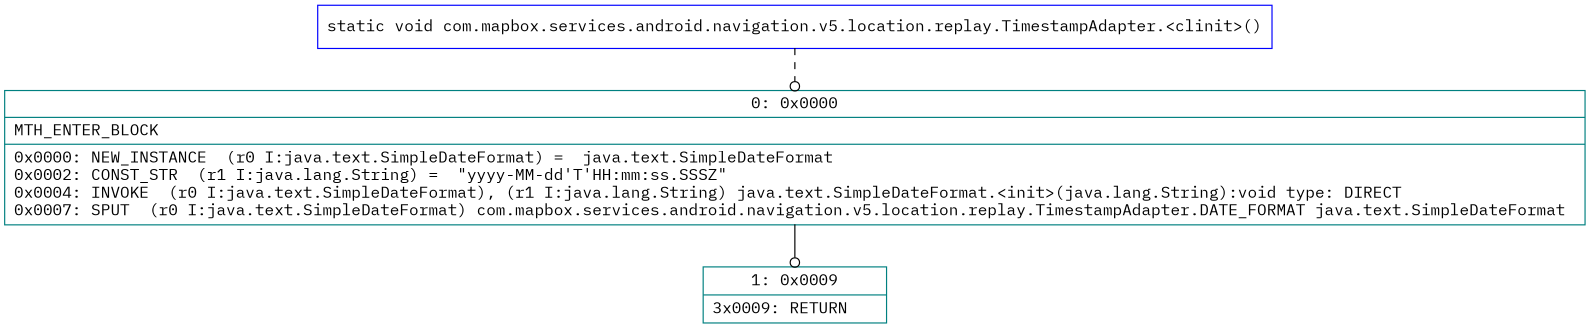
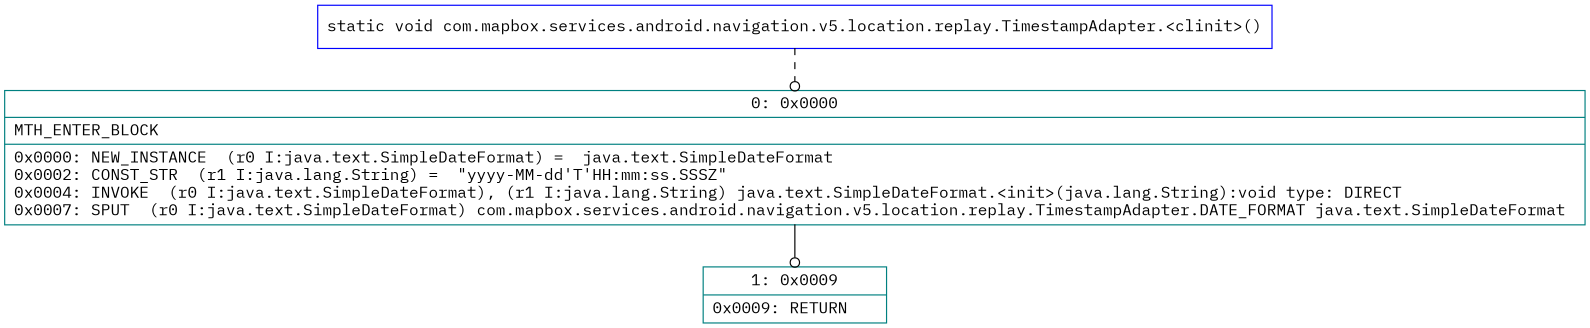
node "1: 0x0009": text "3x0009: RETURN" -> "0x0009: RETURN"
